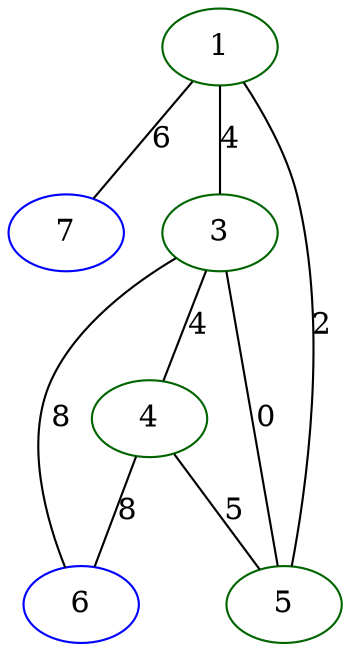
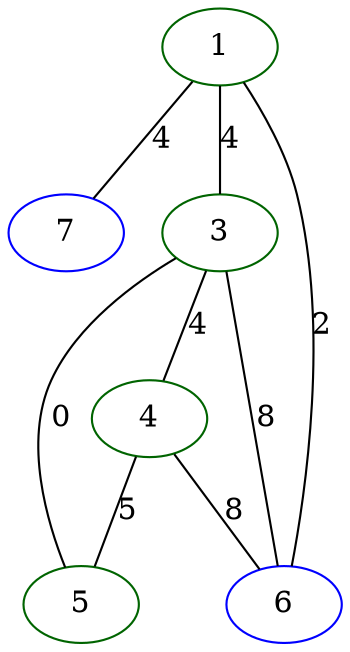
edge "1" -- "7": label "6" -> "4"
edge "1" -- "5": now "1" -- "6"
